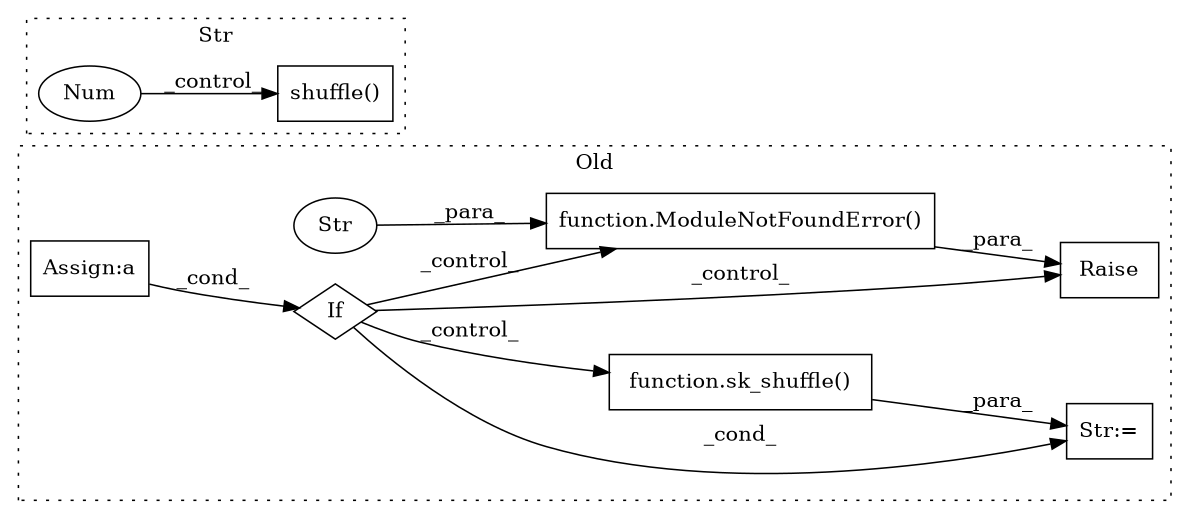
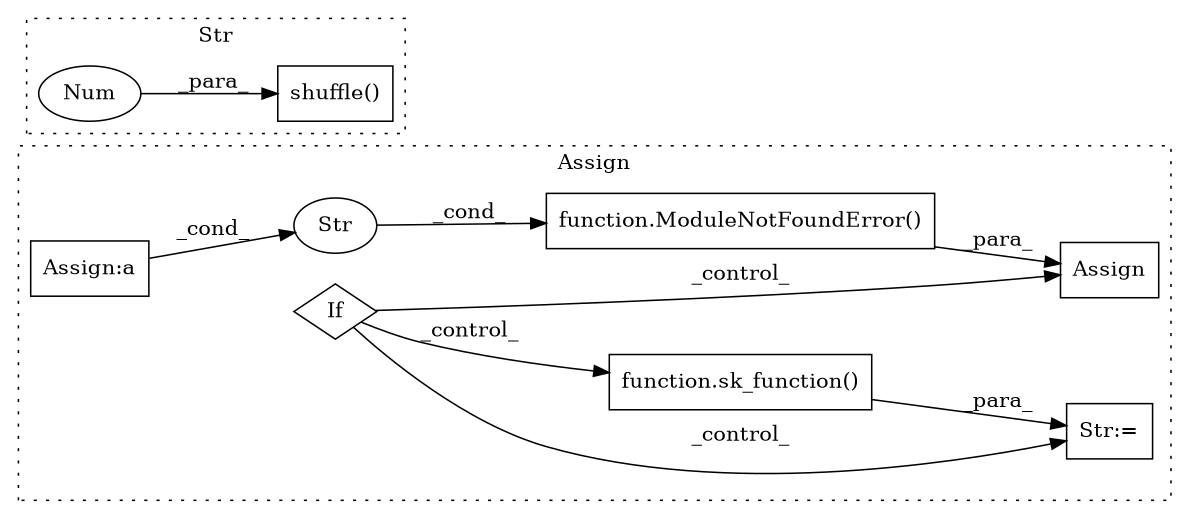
edge "Num" -> "shuffle()": label "_control_" -> "_para_"
cluster "Old": label "Old" -> "Assign"
edge "Str" -> "function.ModuleNotFoundError()": label "_para_" -> "_cond_"
node "Raise": label "Raise" -> "Assign"
edge "If" -> "function.ModuleNotFoundError()": removed, label "_control_"
edge "Assign:a" -> "If": now "Assign:a" -> "Str"
node "function.sk_shuffle()": label "function.sk_shuffle()" -> "function.sk_function()"
edge "If" -> "Str:=": label "_cond_" -> "_control_"
